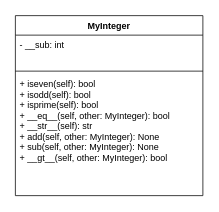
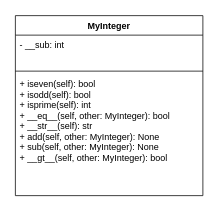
node "+ iseven(self): bool + isodd(self): bool + isprime(self): bool + __eq__(self, other: MyInteger): bool + __str__(self): str + add(self, other: MyInteger): None + sub(self, other: MyInteger): None + __gt__(self, other: MyInteger): bool": label "+ iseven(self): bool + isodd(self): bool + isprime(self): bool + __eq__(self, other: MyInteger): bool + __str__(self): str + add(self, other: MyInteger): None + sub(self, other: MyInteger): None + __gt__(self, other: MyInteger): bool" -> "+ iseven(self): bool + isodd(self): bool + isprime(self): int + __eq__(self, other: MyInteger): bool + __str__(self): str + add(self, other: MyInteger): None + sub(self, other: MyInteger): None + __gt__(self, other: MyInteger): bool"
